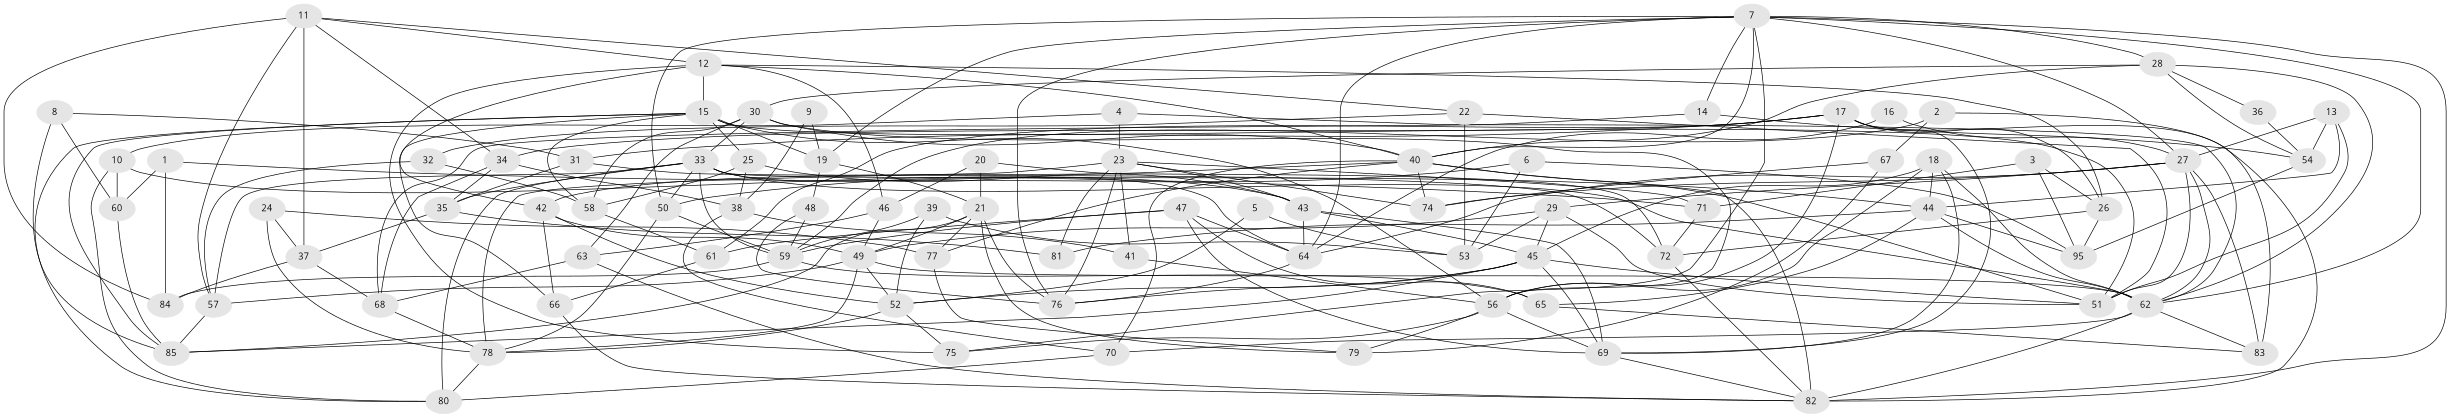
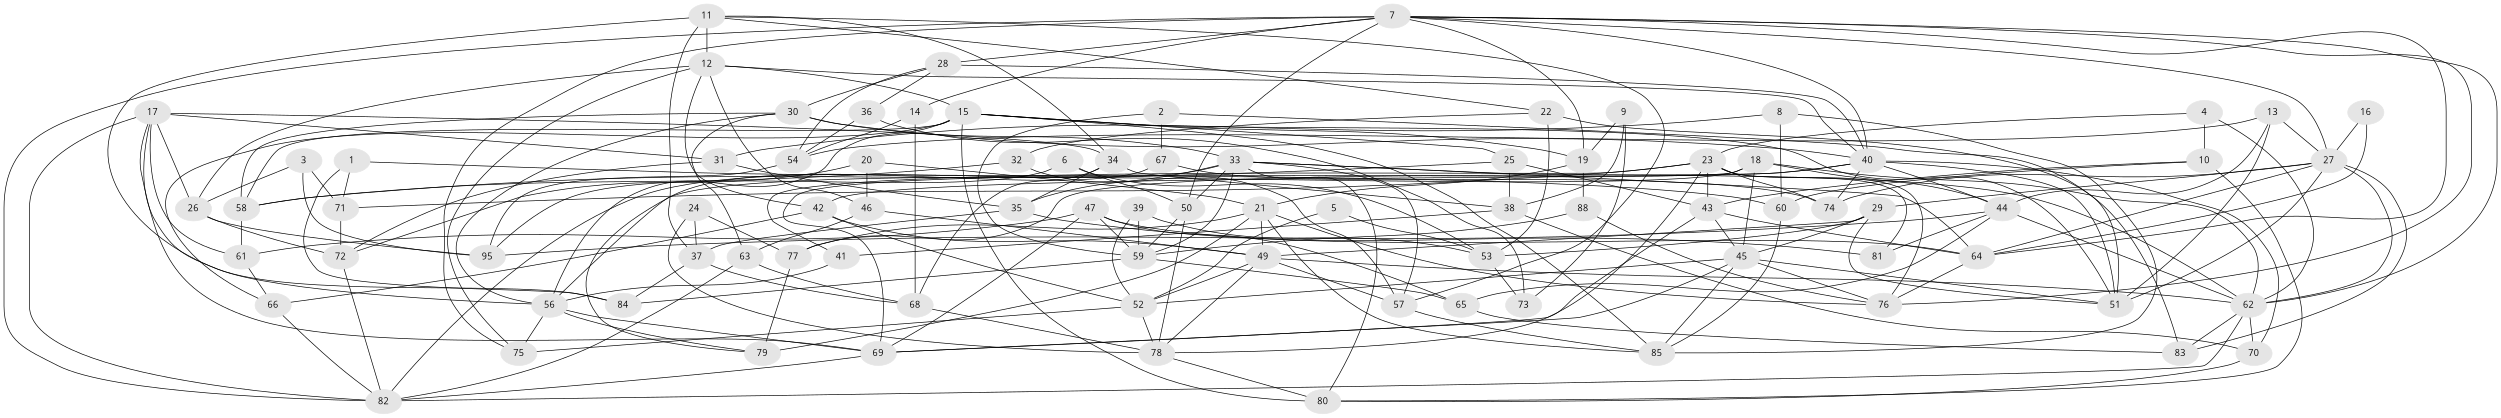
edge "28" -- "62": removed
node "48": label "48" -> "88"
node "73": added
